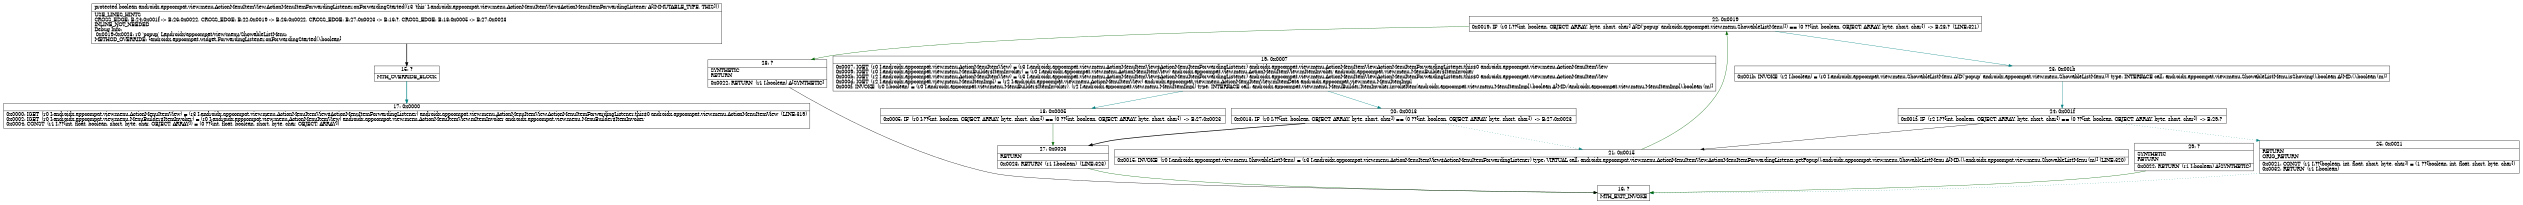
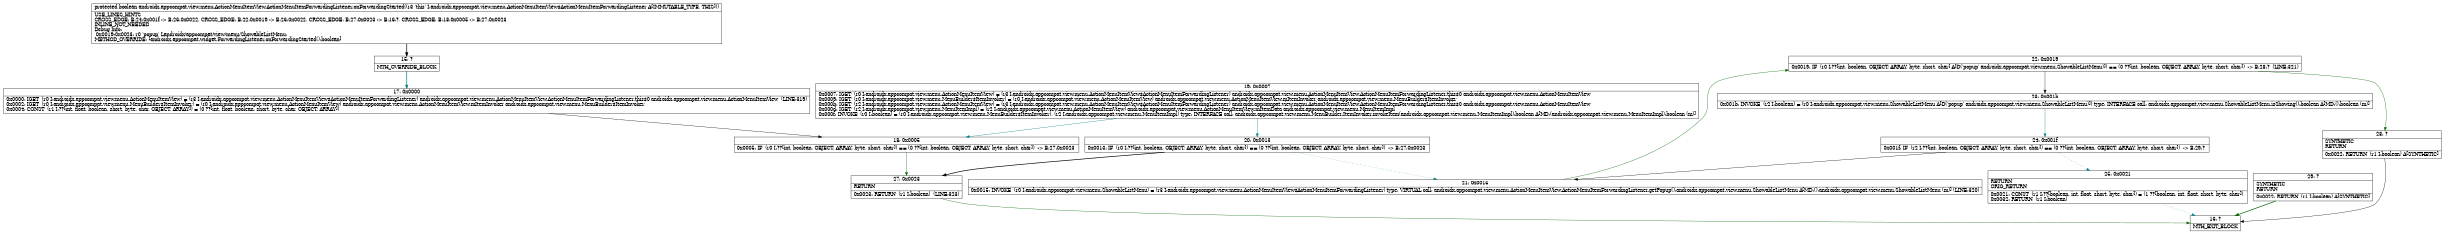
edge "22: 0x0019" -> "23: 0x001b": color teal -> black
edge "17: 0x0000" -> "18: 0x0005": added
edge "29: ?" -> "16: ?": style solid -> bold
node "16: ?": text "MTH_EXIT_INVOKE" -> "MTH_EXIT_BLOCK"
